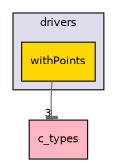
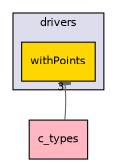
edge "withPoints" -> "c_types": reversed
